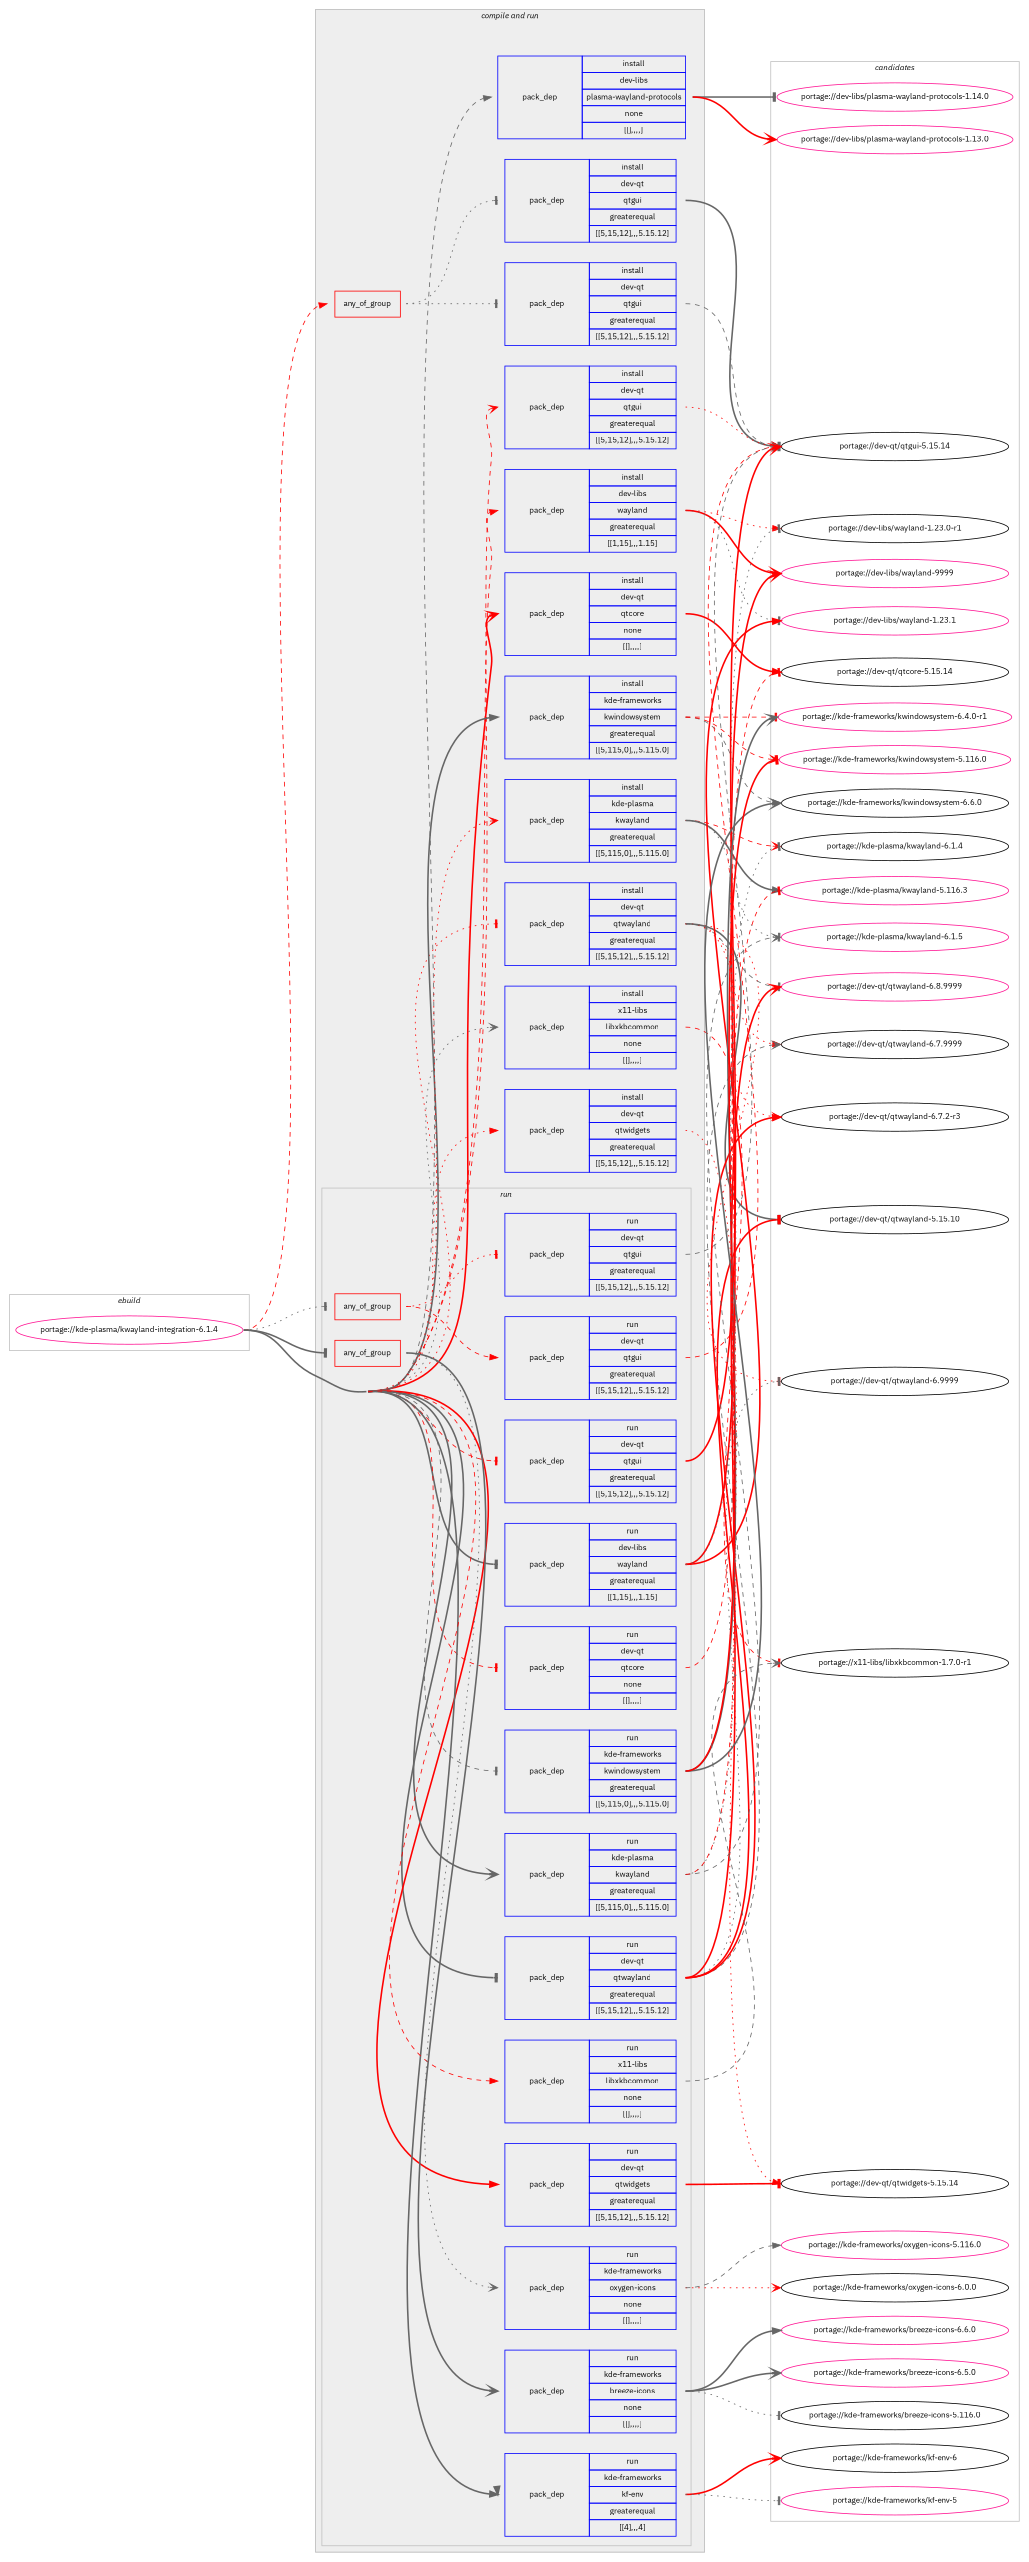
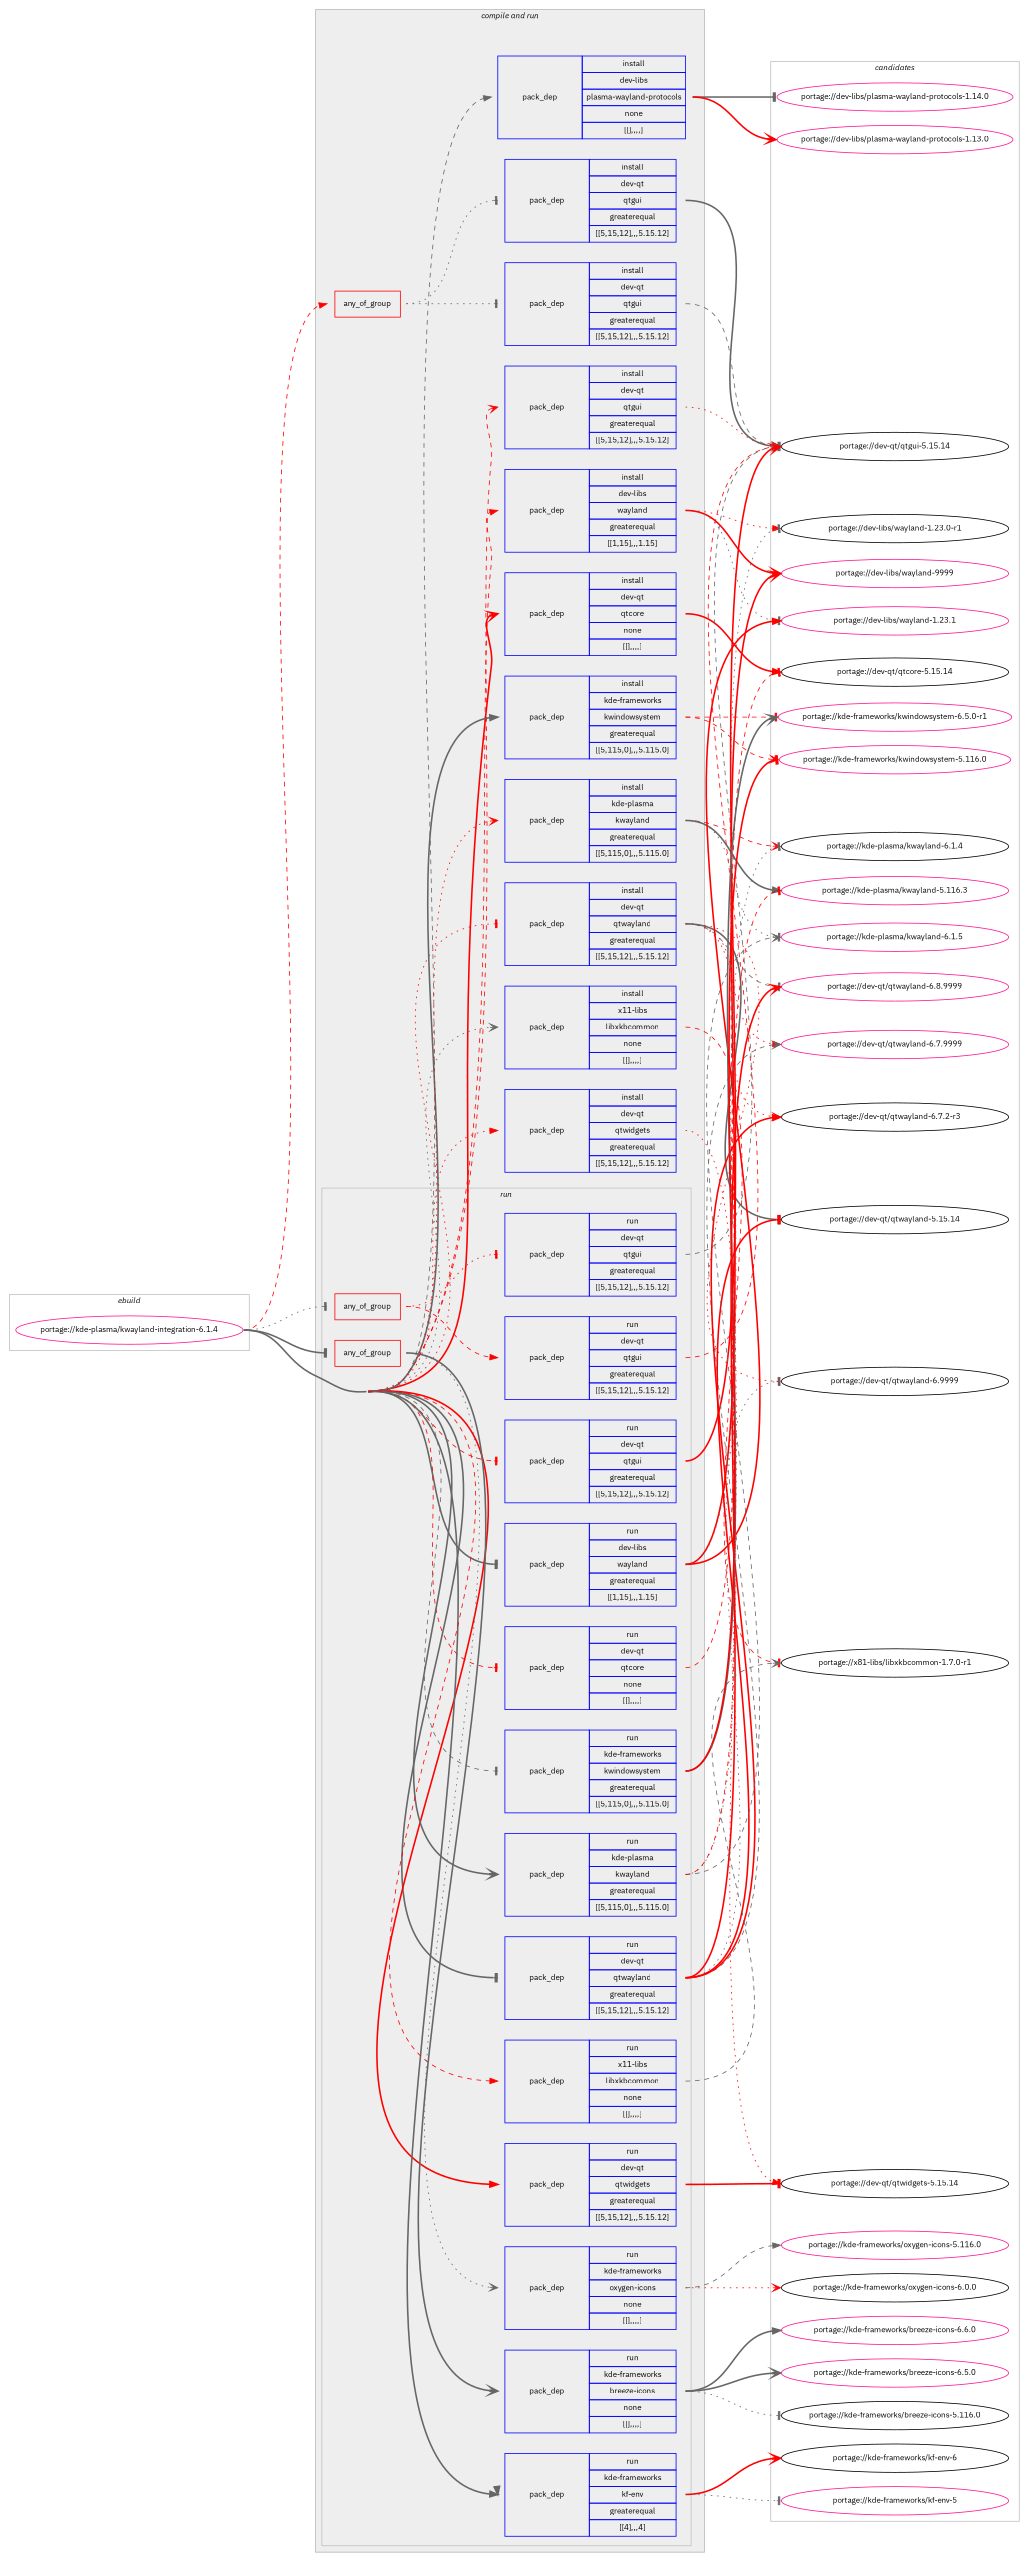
node "portage://kde-frameworks/kwindowsystem-6.4.0-r1": label "portage://kde-frameworks/kwindowsystem-6.4.0-r1" -> "portage://kde-frameworks/kwindowsystem-6.5.0-r1"
node "portage://kde-frameworks/kwindowsystem-6.6.0": removed
node "portage://dev-qt/qtwayland-6.7.9999": color black -> deeppink
node "portage://dev-qt/qtwayland-5.15.10": label "portage://dev-qt/qtwayland-5.15.10" -> "portage://dev-qt/qtwayland-5.15.14"
node "portage://x11-libs/libxkbcommon-1.7.0-r1": label "portage://x11-libs/libxkbcommon-1.7.0-r1" -> "portage://x81-libs/libxkbcommon-1.7.0-r1"
